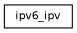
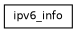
node "ipv6_ipv": label "ipv6_ipv" -> "ipv6_info"
